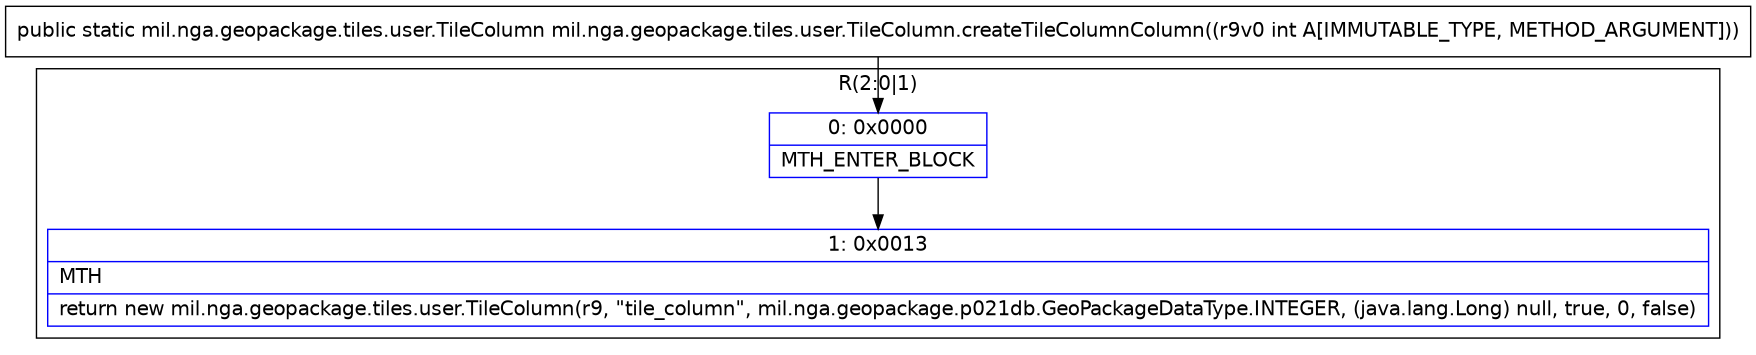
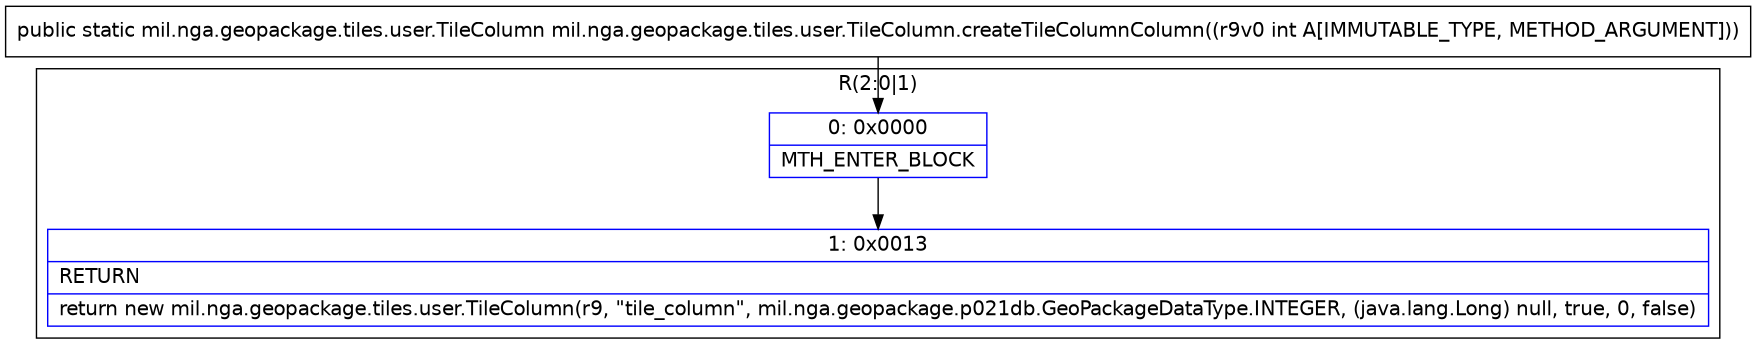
node "1: 0x0013": text "MTH" -> "RETURN"
